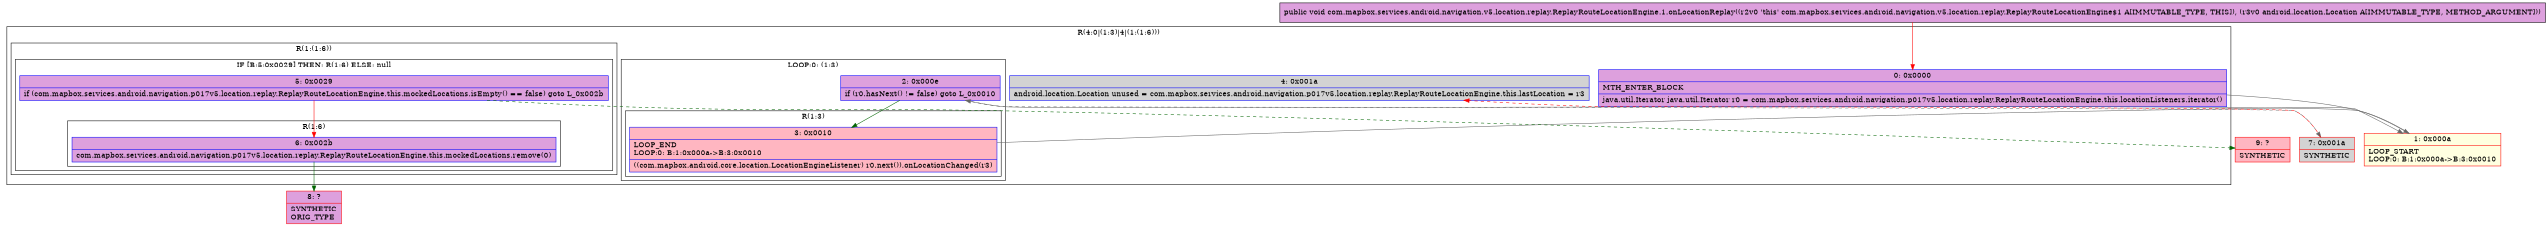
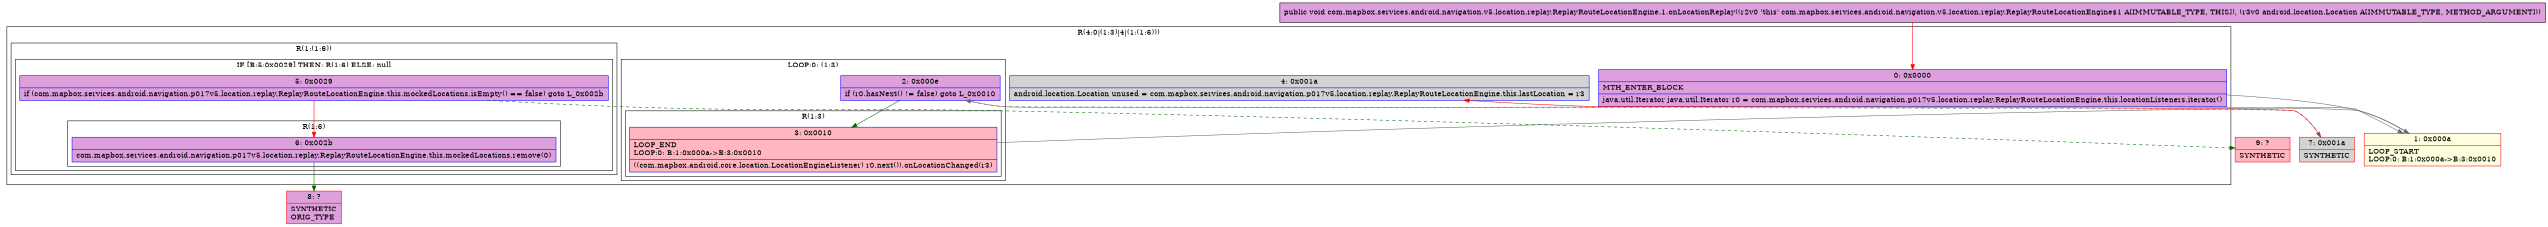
edge "7: 0x001a" -> "4: 0x001a": style dashed -> solid
